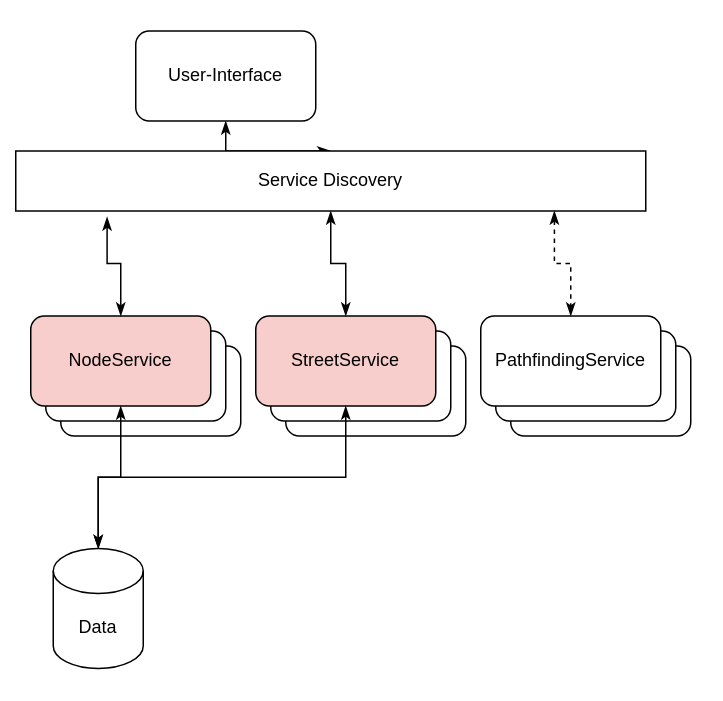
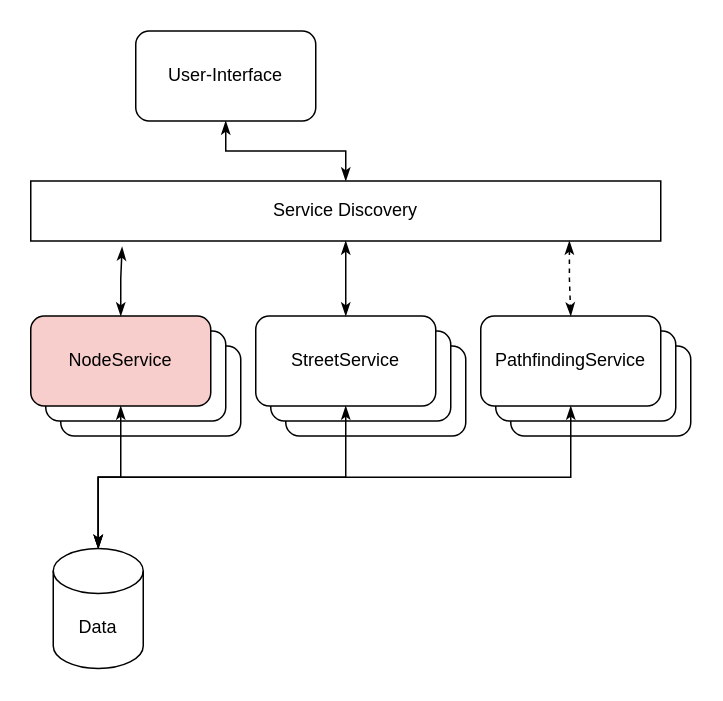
node "Service Discovery": moved (331, 181) -> (346, 211)
node "StreetService": fillcolor #f8cecc -> #ffffff
edge "PathfindingService" -- "Data": added
